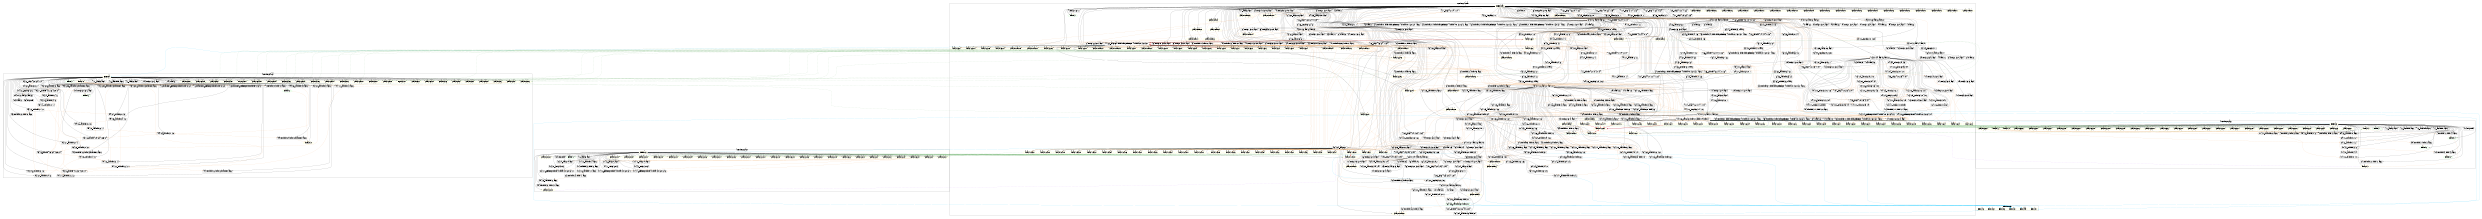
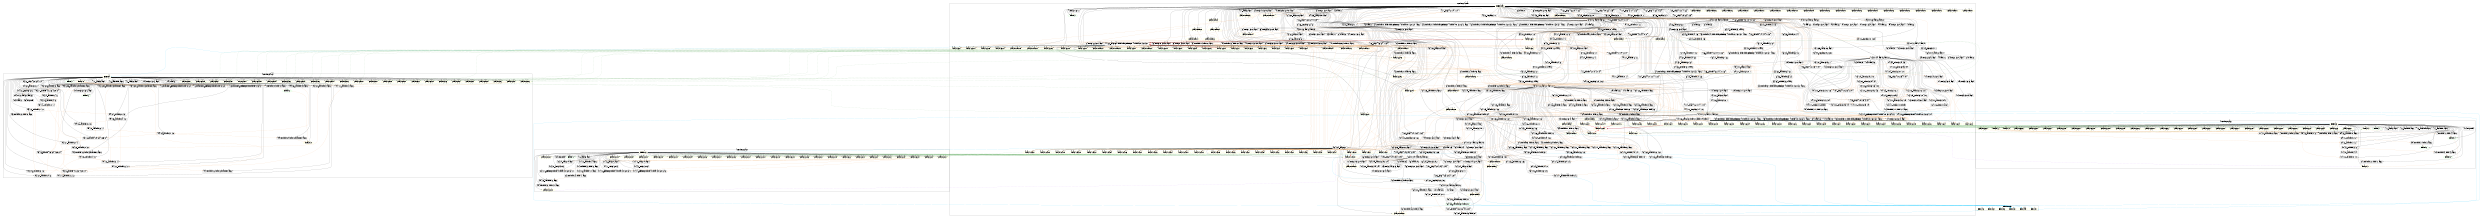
node "(exp-in)@pa:@t1": label "(exp-in)@pa:@t1" -> "(global-in)@pa:@t1"
